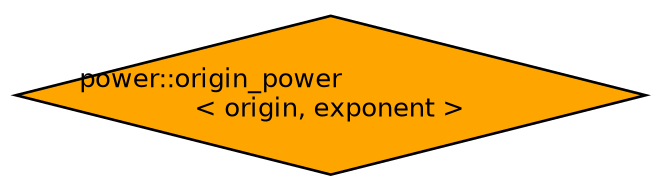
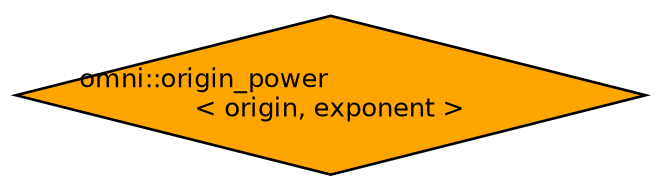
node "power::origin_power < origin, exponent >": label "power::origin_power < origin, exponent >" -> "omni::origin_power < origin, exponent >"
